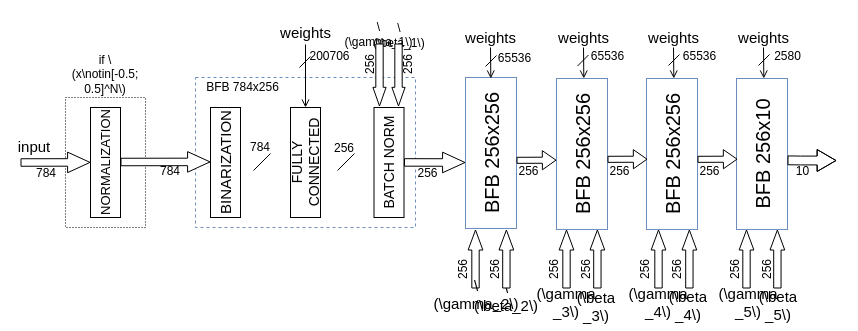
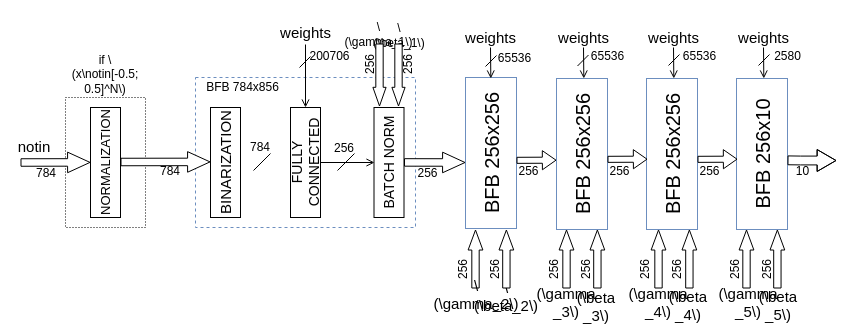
node "BFB 784x256": label "BFB 784x256" -> "BFB 784x856"
node "input": label "input" -> "notin"
edge "FULLY CONNECTED" -> "BATCH NORM": added
